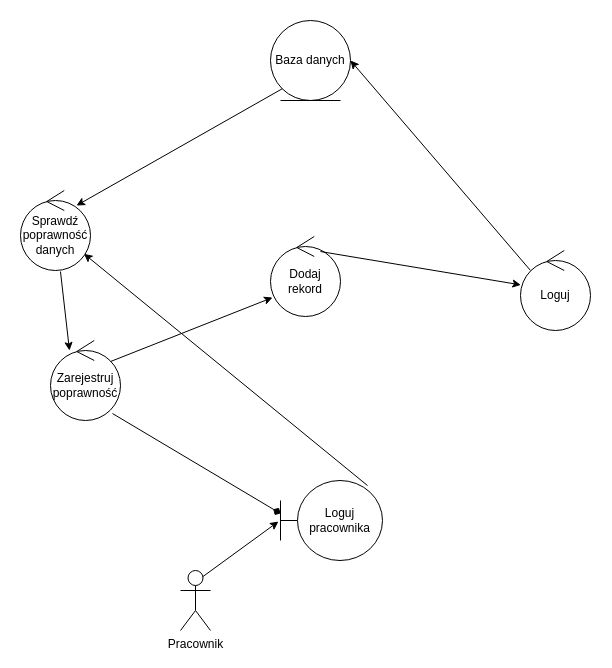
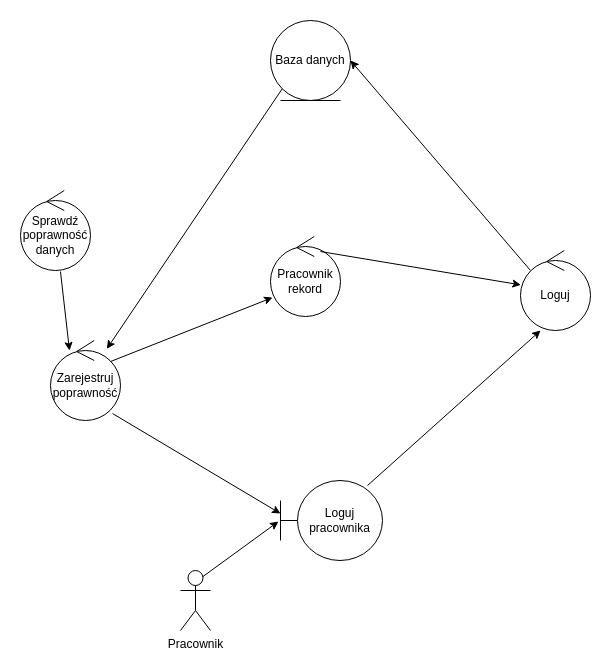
edge "Baza danych" -> "Sprawdź poprawność danych": now "Baza danych" -> "Zarejestruj poprawność"
node "Dodaj rekord": label "Dodaj rekord" -> "Pracownik rekord"
edge "Loguj pracownika" -> "Sprawdź poprawność danych": now "Loguj pracownika" -> "Loguj"
edge "Zarejestruj poprawność" -> "Loguj pracownika": arrowhead diamond -> classic
